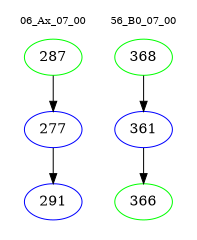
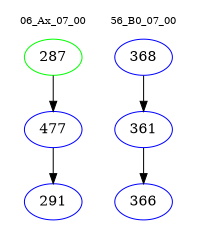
node "368": color green -> blue
node "277": label "277" -> "477"
node "366": color green -> blue
